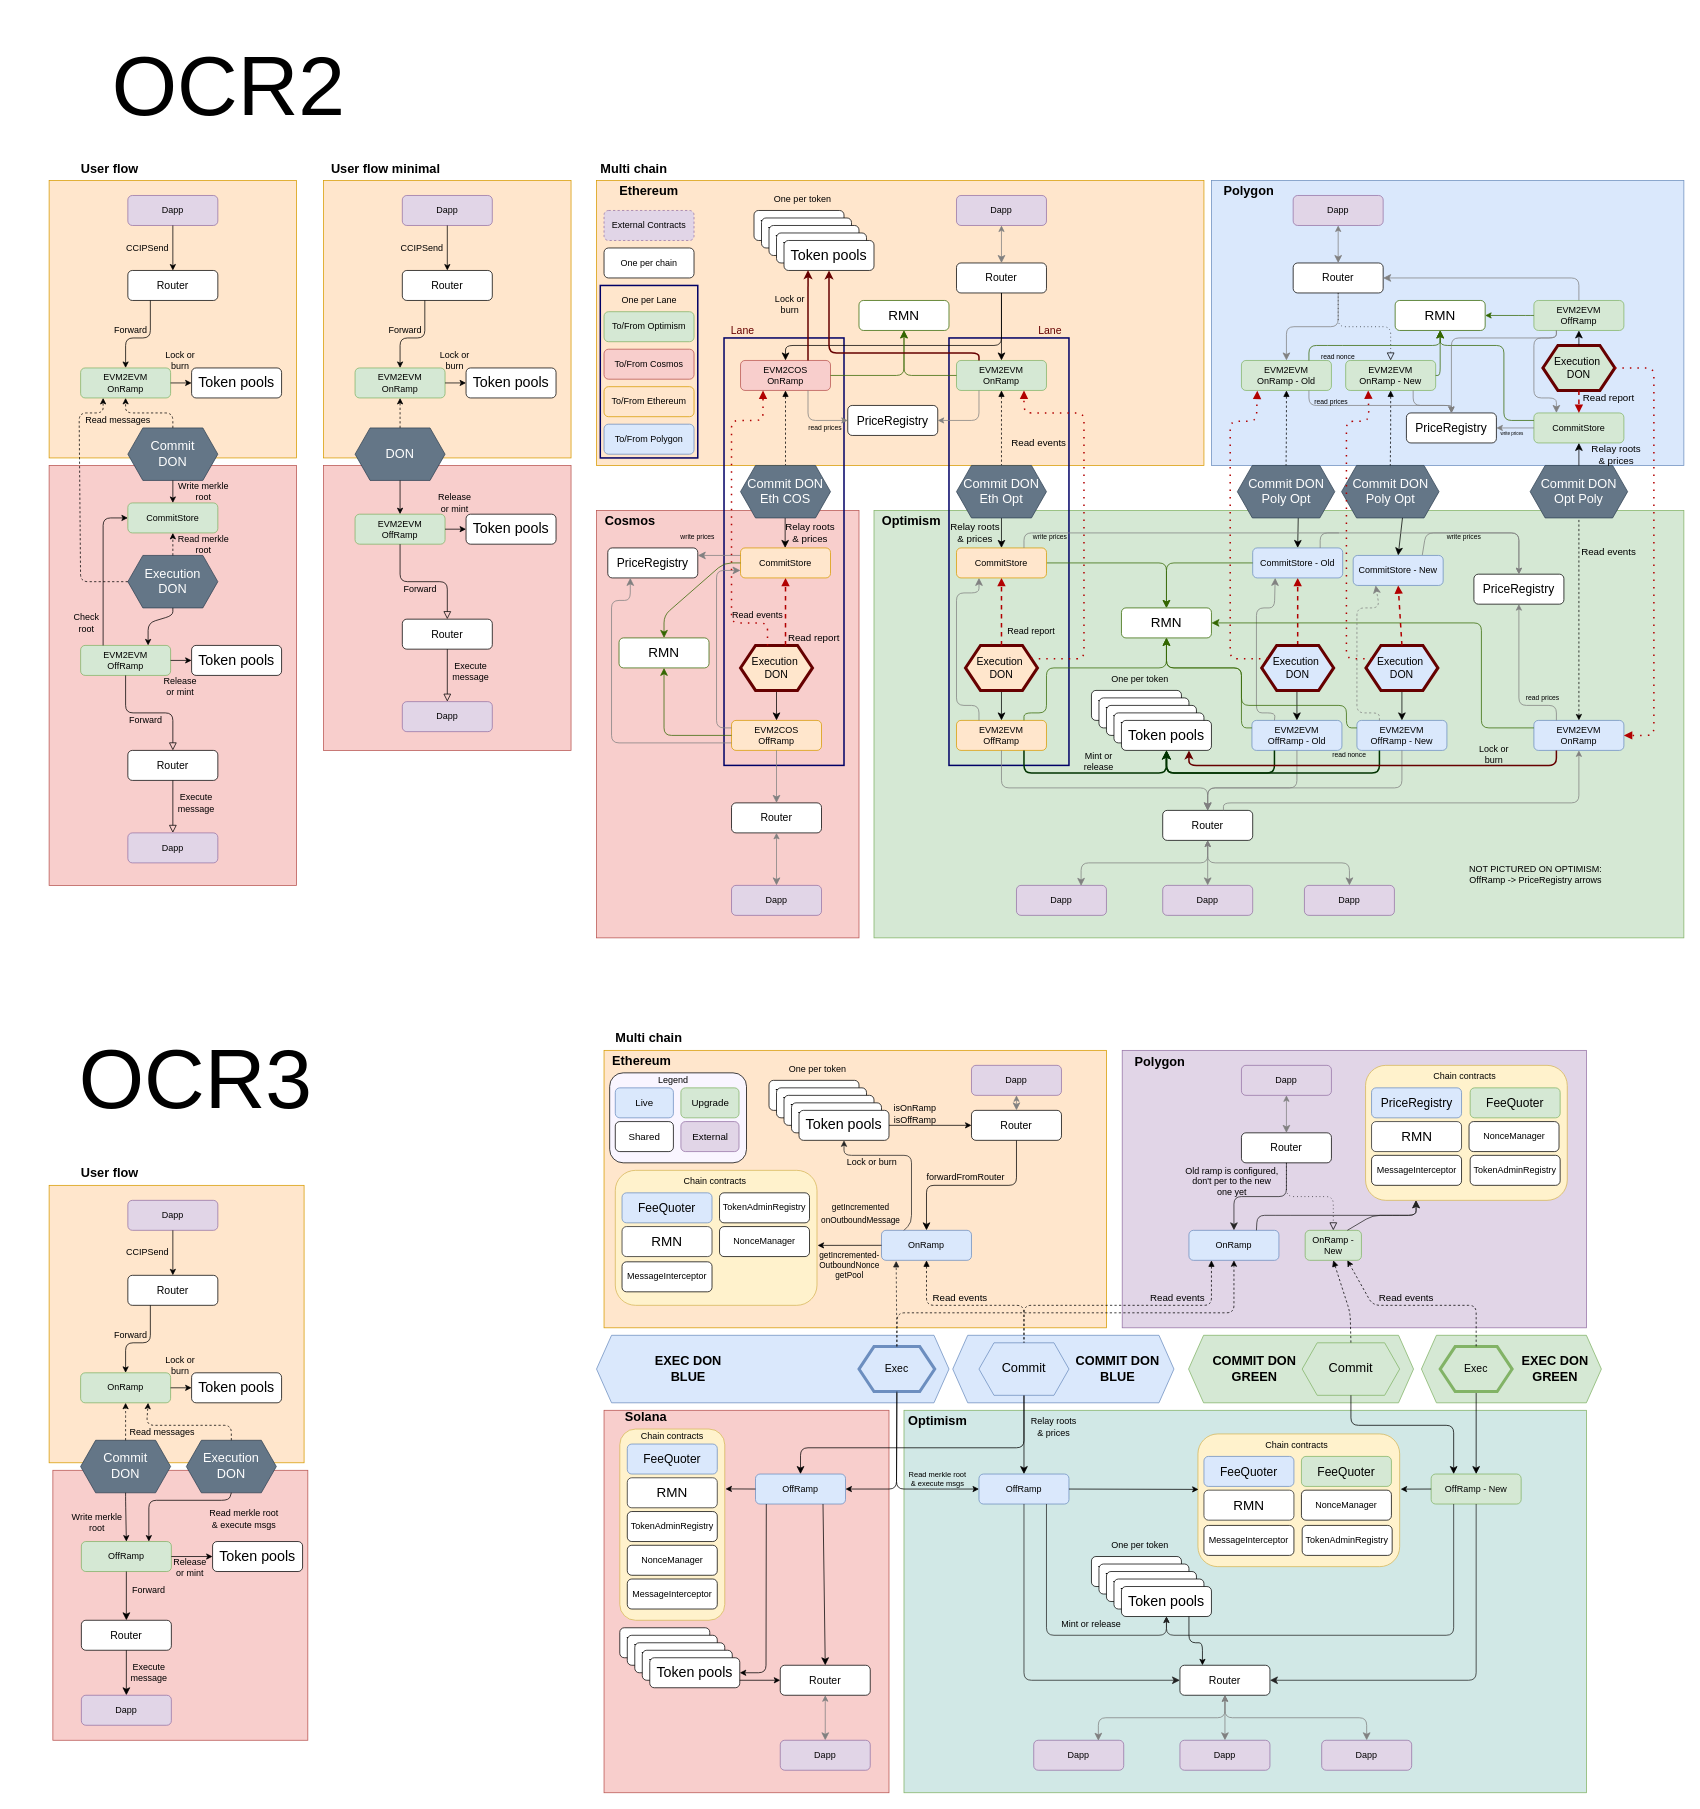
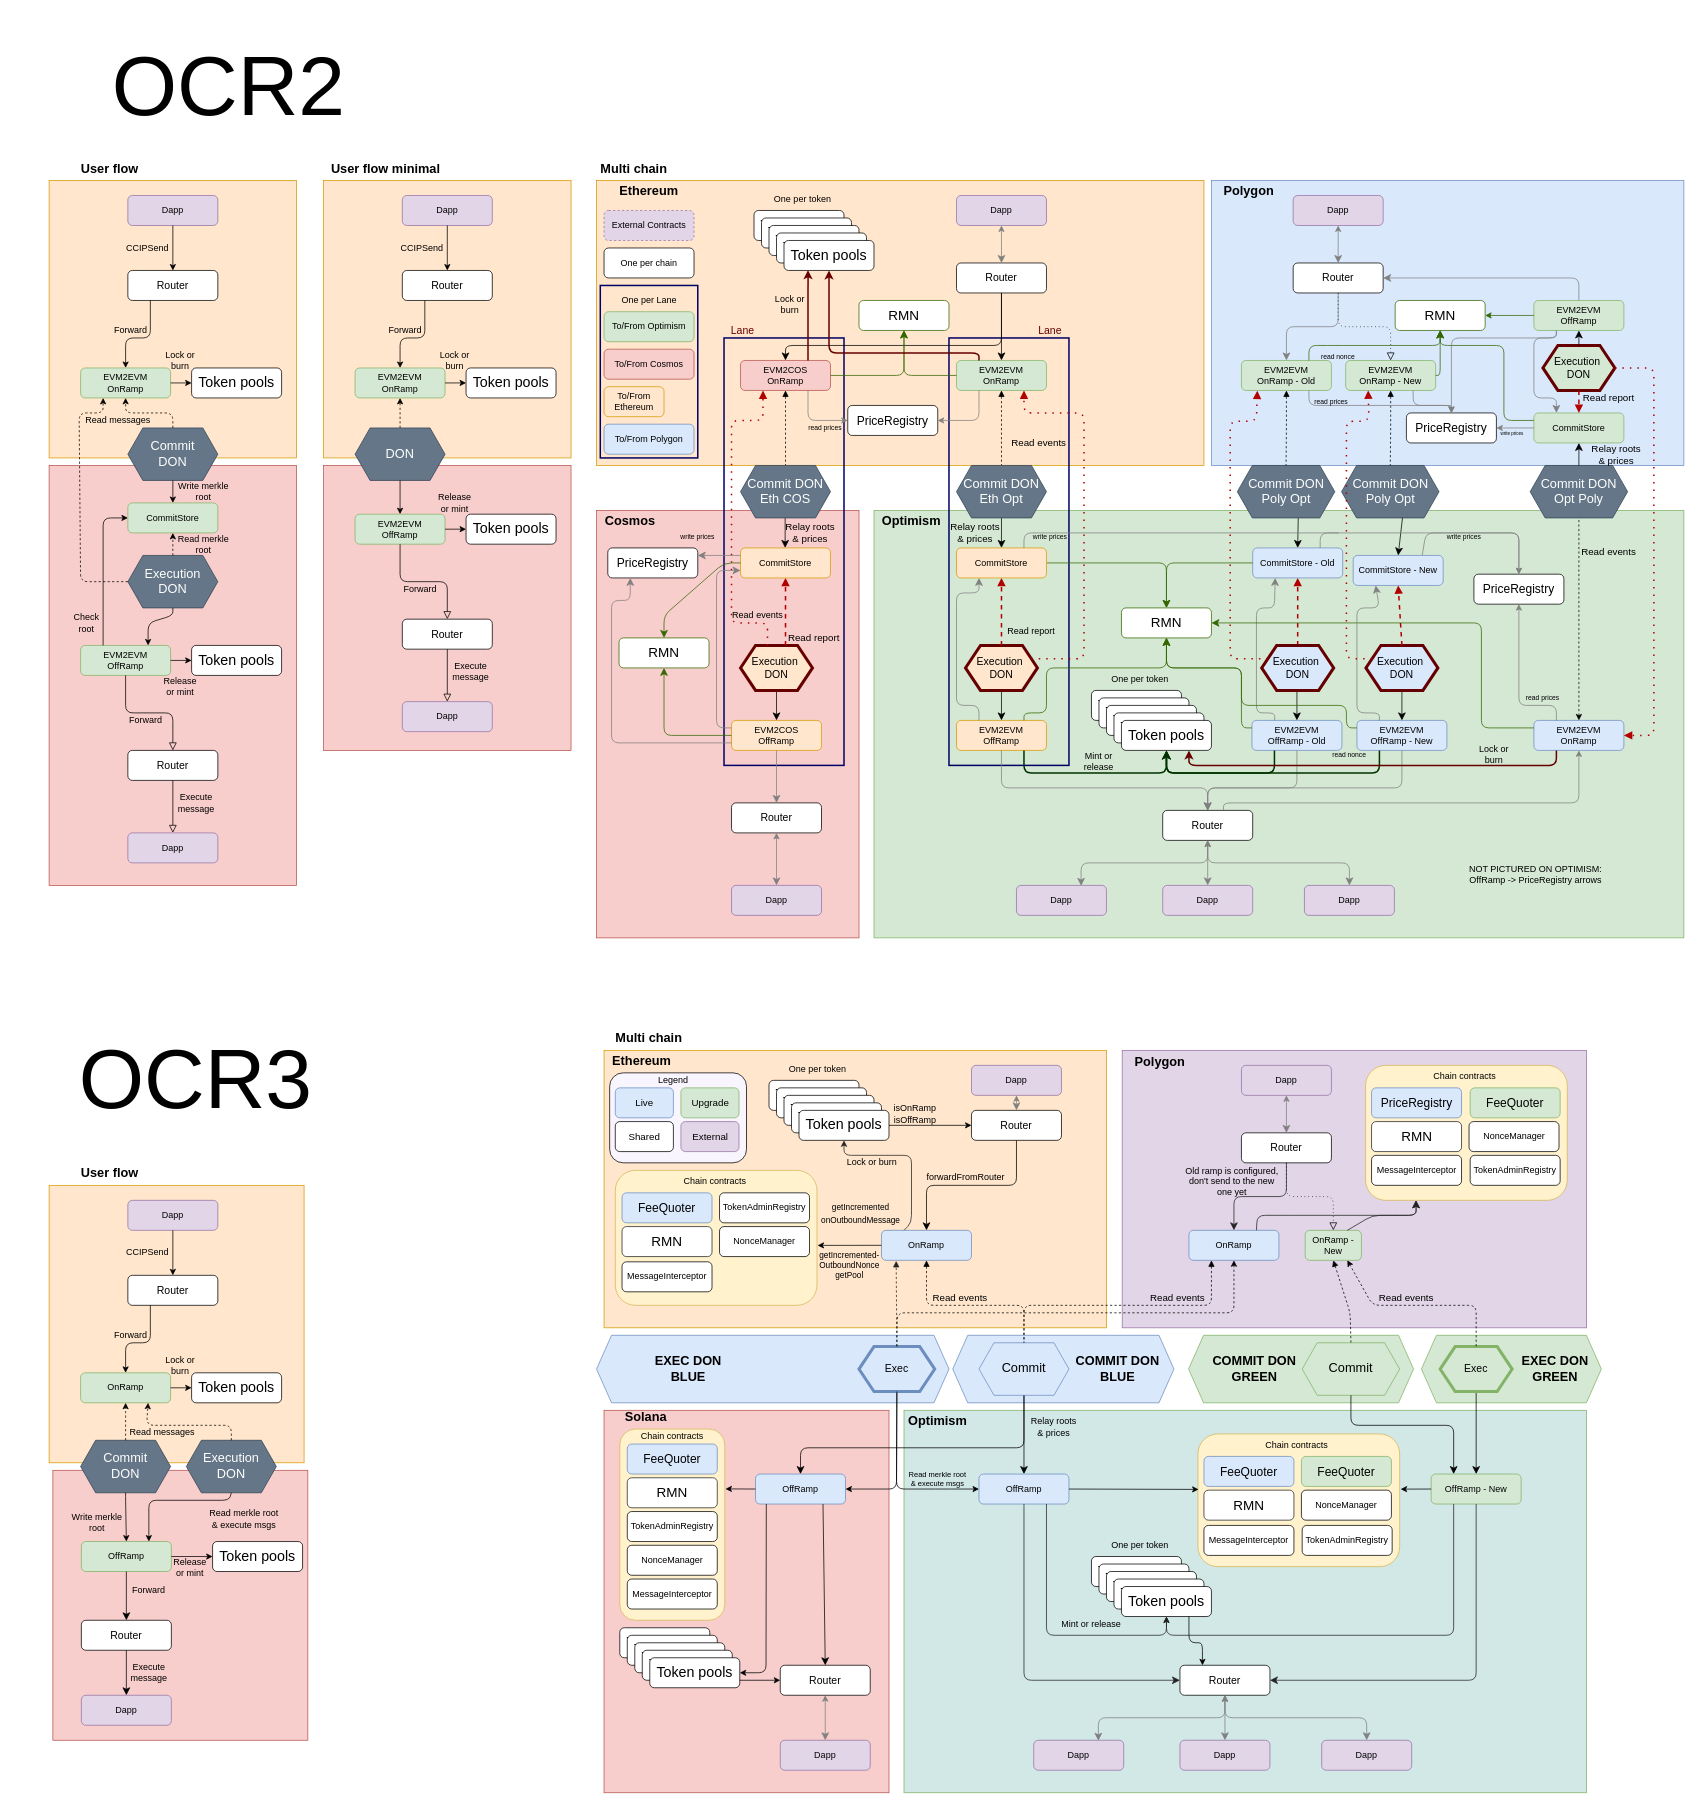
node "To/From Ethereum": size 90x30 -> 60x30
edge "EVM2EVM OffRamp - New" -> "CommitStore - New": style dashed -> solid
node "Old ramp is configured, don't per to the new one yet": label "Old ramp is configured, don't per to the new one yet" -> "Old ramp is configured, don't send to the new one yet"
